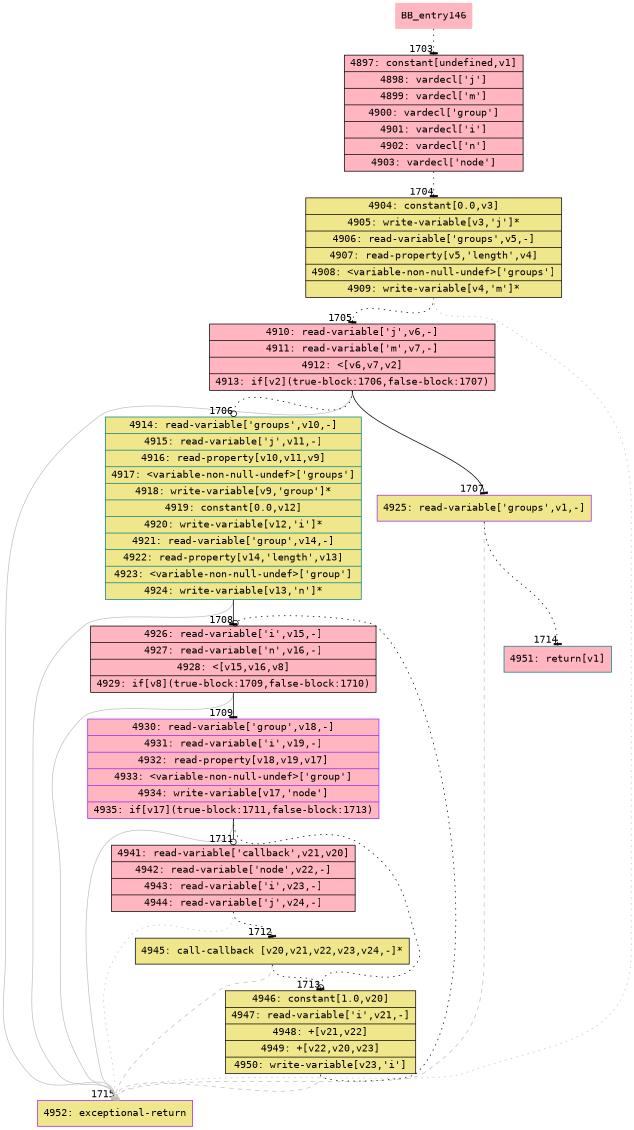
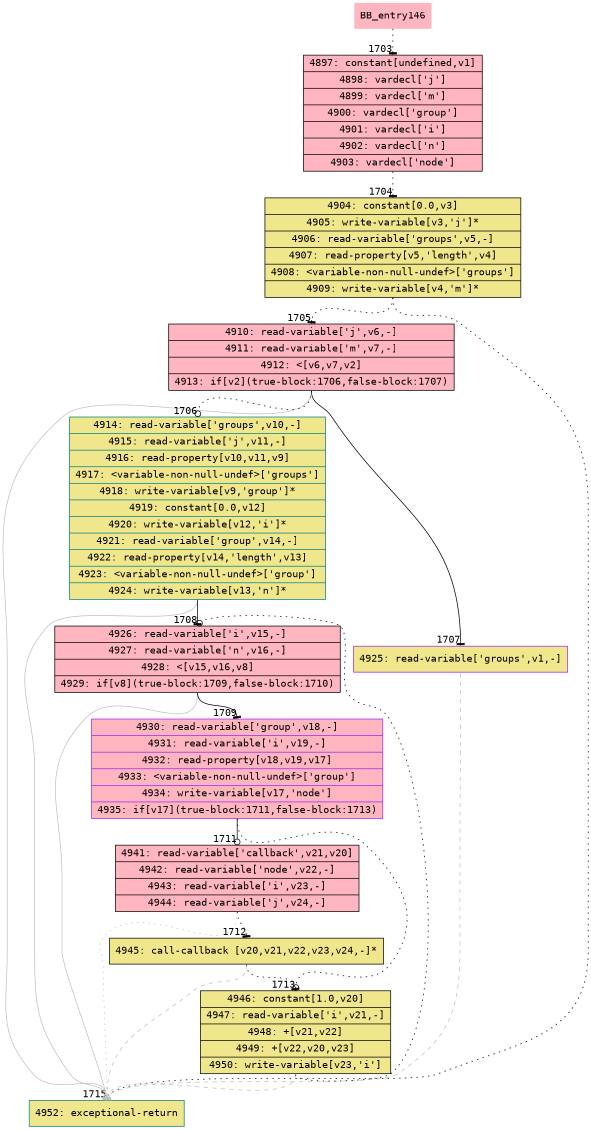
node "4951: return[v1]": removed
edge "4904: constant[0.0,v3]" -> "4952: exceptional-return": color gray -> black
edge "4930: read-variable['group',v18,-]" -> "4952: exceptional-return": removed
node "4952: exceptional-return": color purple -> teal
